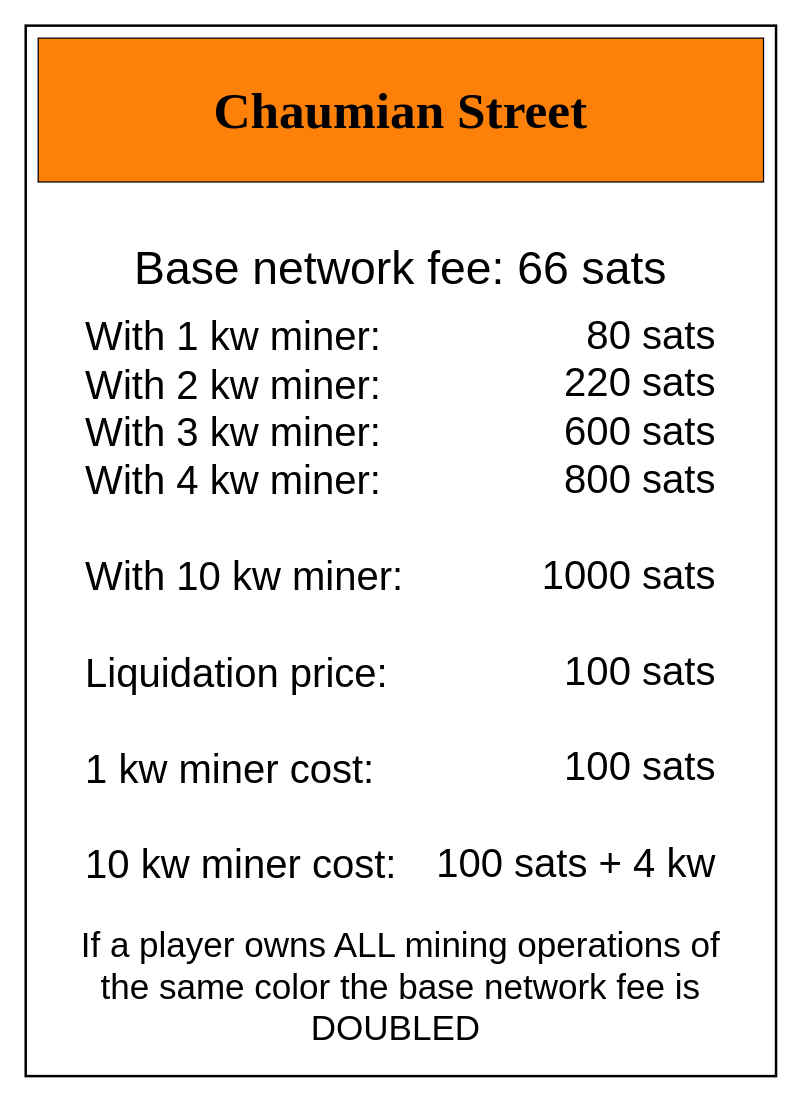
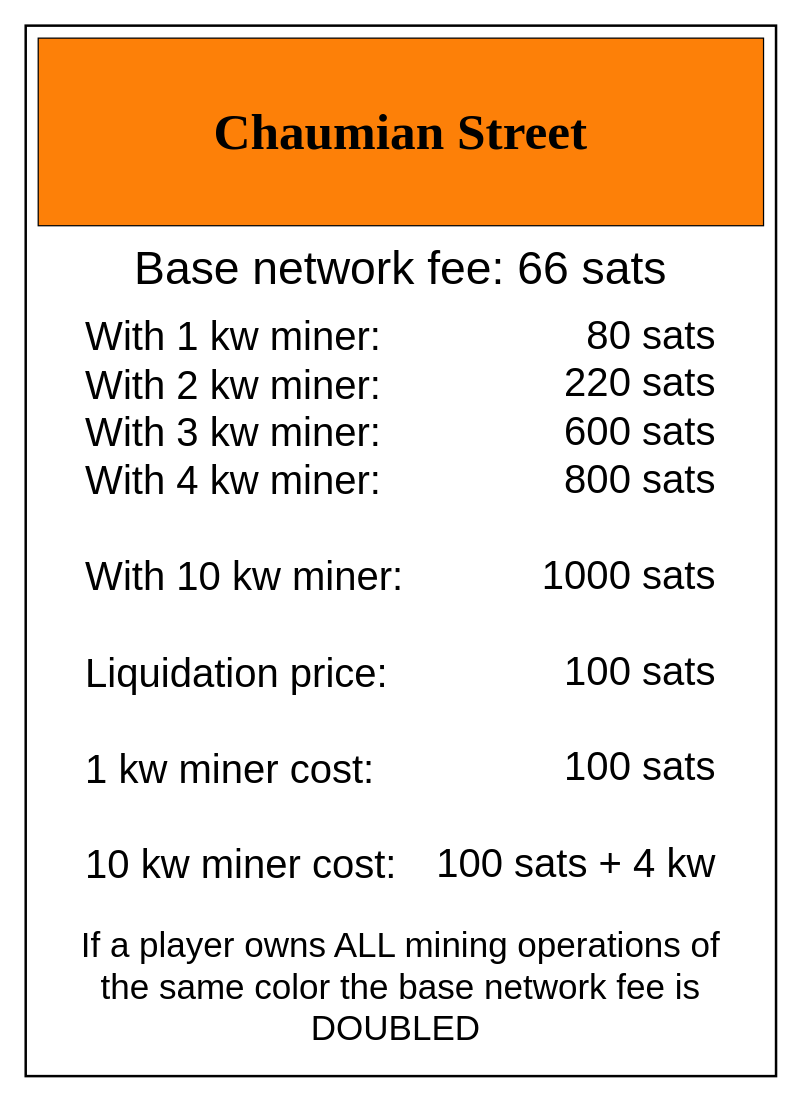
node "Chaumian Street": size 725x144 -> 725x188
